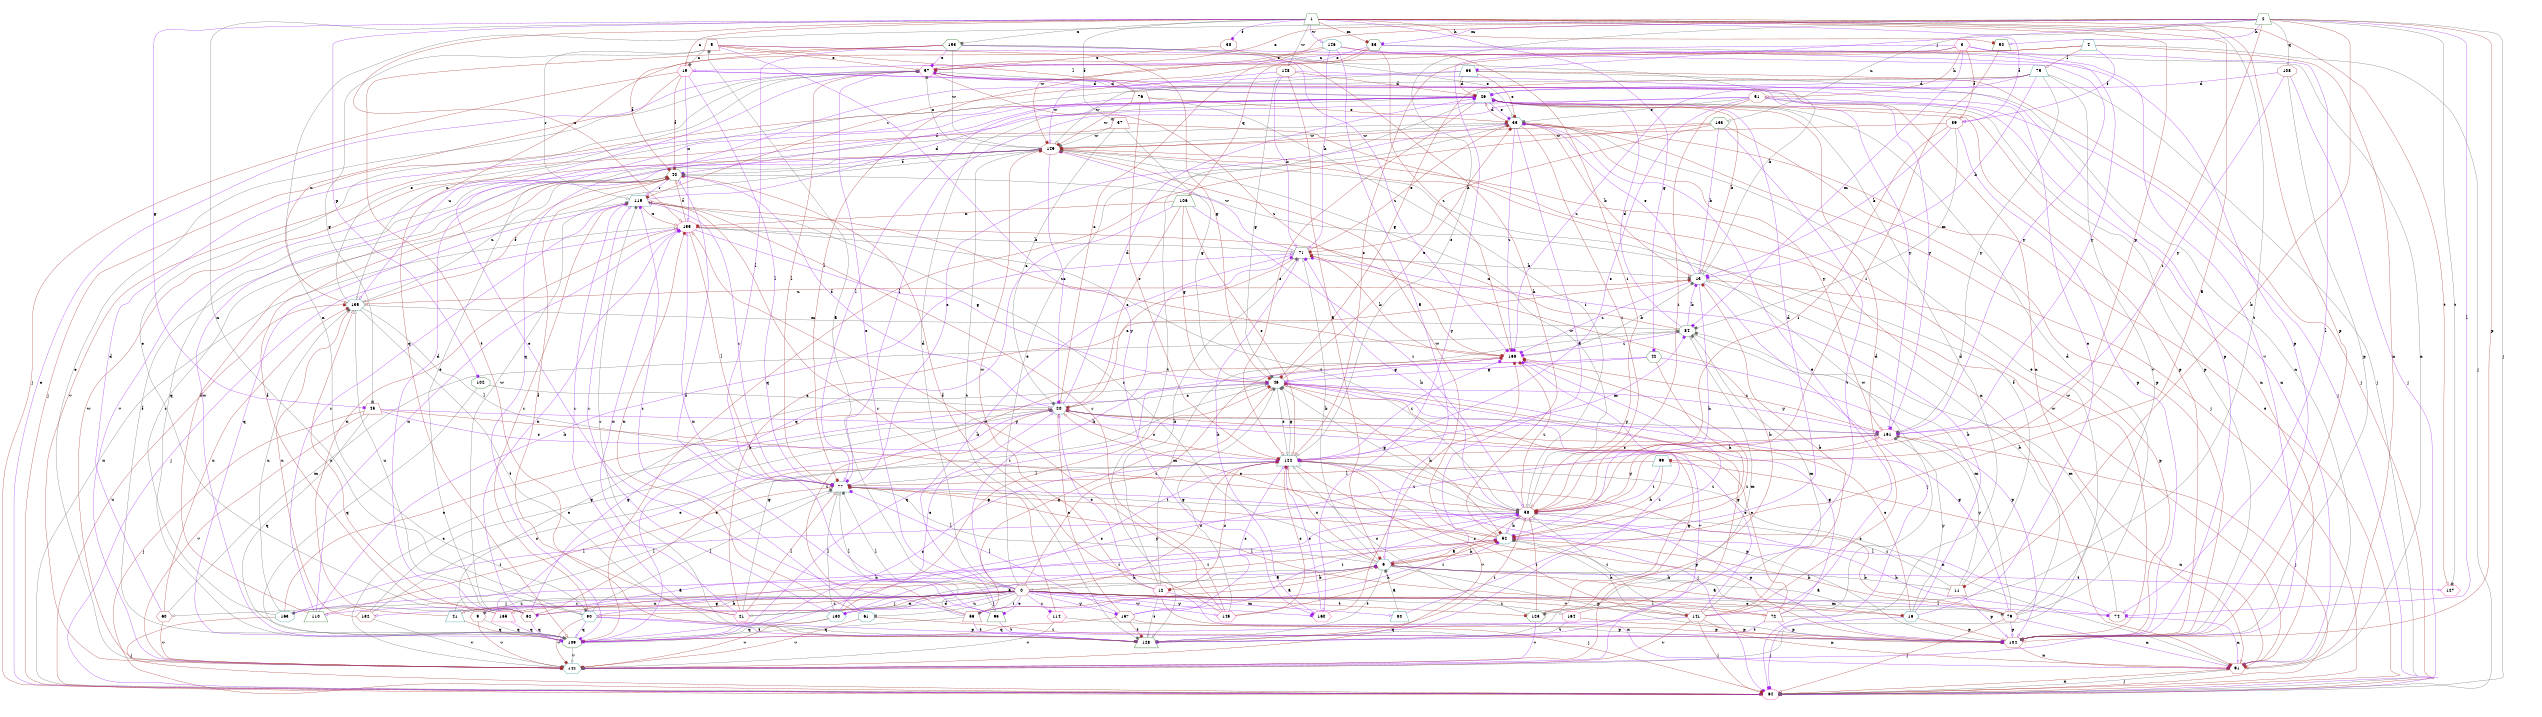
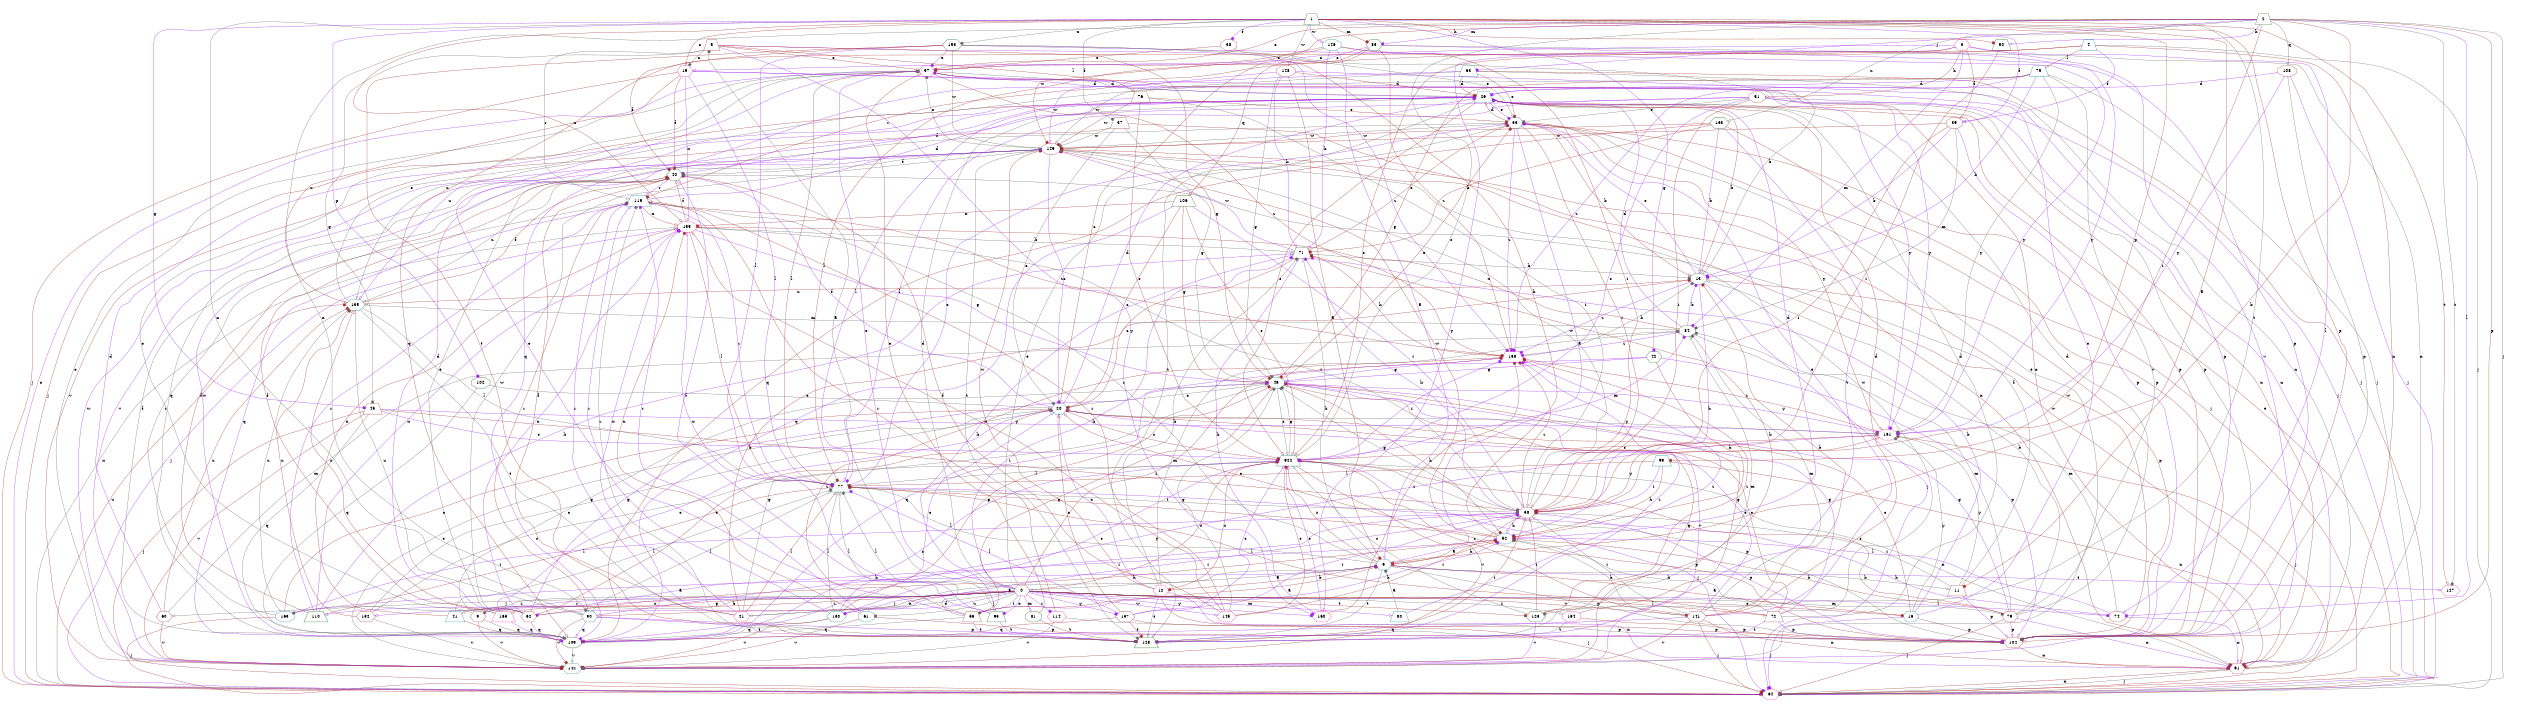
edge "142" -> "149": color brown -> purple
node "122": label "122" -> "922"
edge "132" -> "135": arrowhead onormal -> box
edge "79" -> "6": removed, label "a"
node "81": added
edge "61" -> "104": label "i" -> "p"
